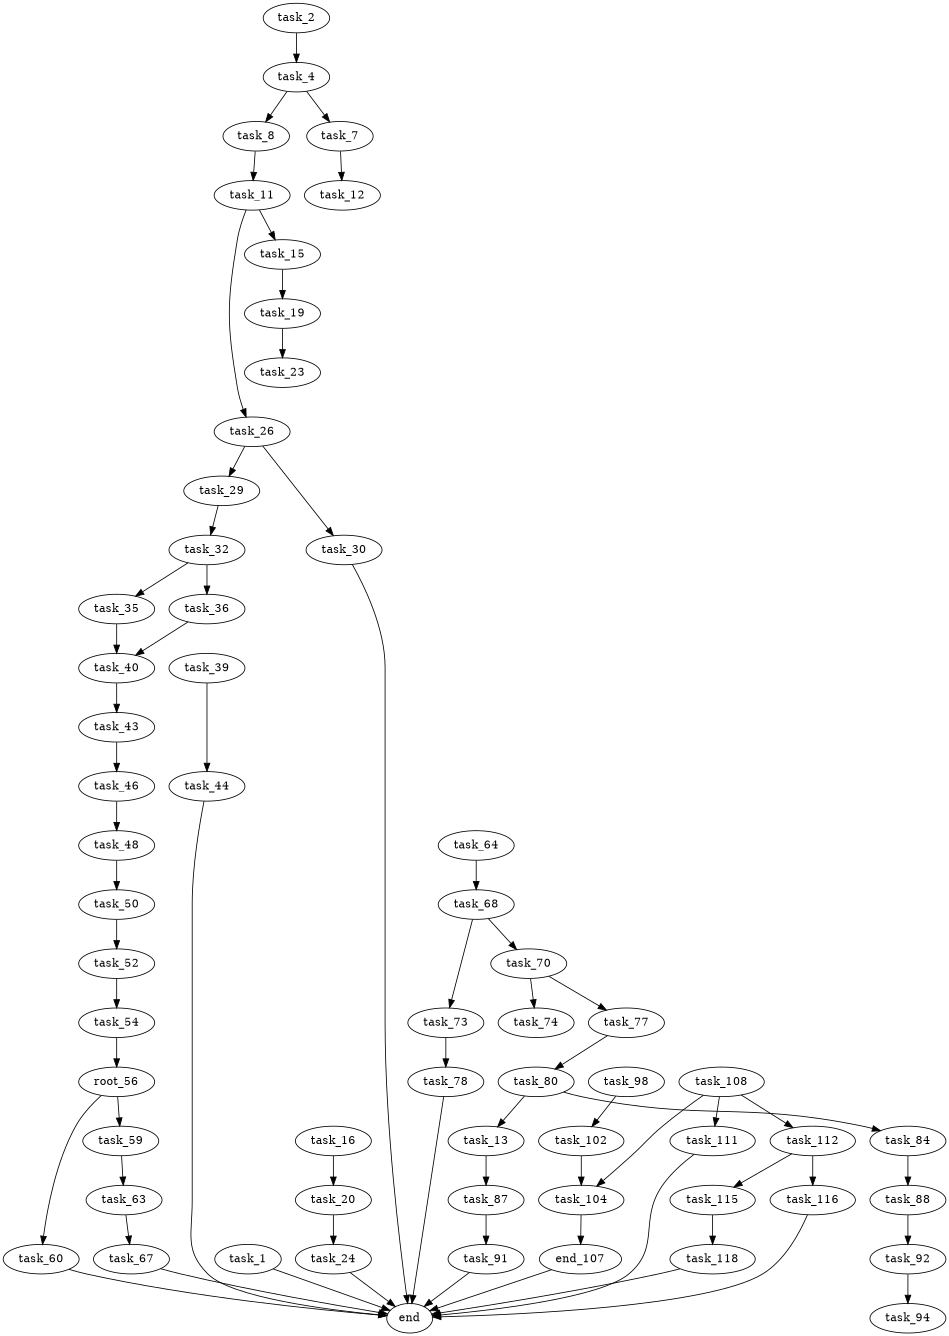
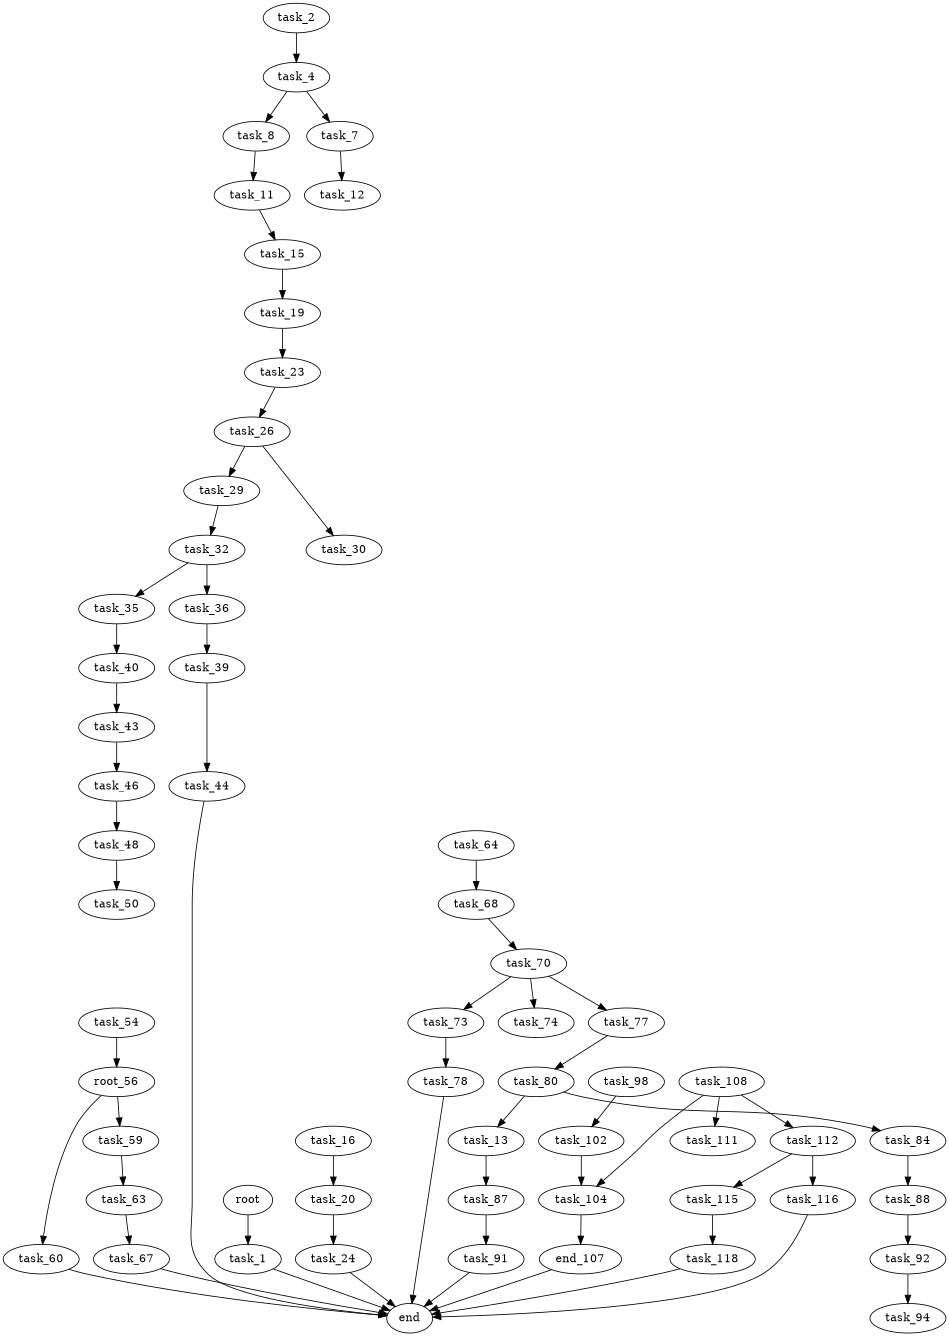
edge "task_11" -> "task_26": now "task_23" -> "task_26"
edge "task_36" -> "task_40": now "task_36" -> "task_39"
edge "task_30" -> "end": removed
edge "task_68" -> "task_73": now "task_70" -> "task_73"
node "task_52": removed
node "root": added
edge "task_111" -> "end": removed
